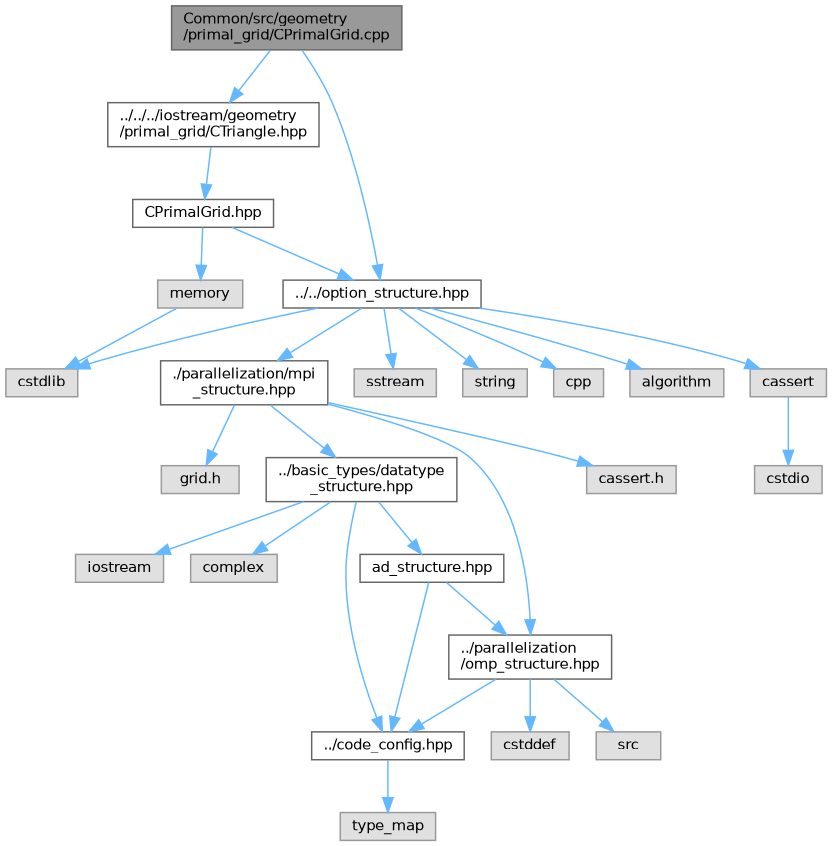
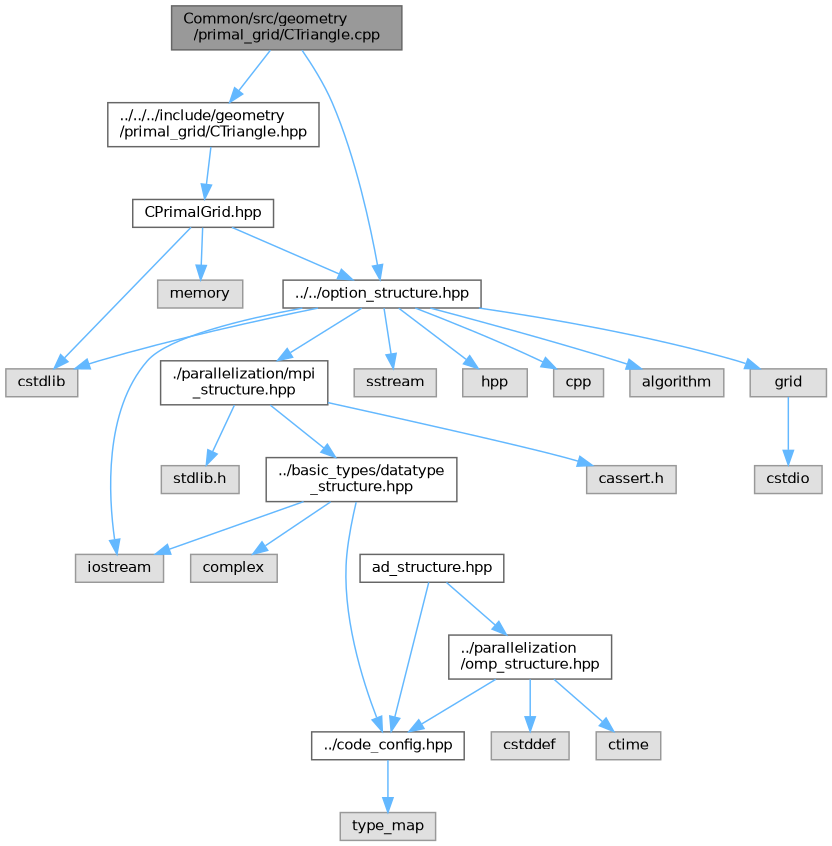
node "Common/src/geometry /primal_grid/CPrimalGrid.cpp": label "Common/src/geometry /primal_grid/CPrimalGrid.cpp" -> "Common/src/geometry /primal_grid/CTriangle.cpp"
node "../../../iostream/geometry /primal_grid/CTriangle.hpp": label "../../../iostream/geometry /primal_grid/CTriangle.hpp" -> "../../../include/geometry /primal_grid/CTriangle.hpp"
edge "memory" -> "cstdlib": now "CPrimalGrid.hpp" -> "cstdlib"
edge "../../option_structure.hpp" -> "iostream": added
node "string": label "string" -> "hpp"
node "cassert": label "cassert" -> "grid"
edge "./parallelization/mpi _structure.hpp" -> "../parallelization /omp_structure.hpp": removed
node "grid.h": label "grid.h" -> "stdlib.h"
edge "../basic_types/datatype _structure.hpp" -> "ad_structure.hpp": removed
node "src": label "src" -> "ctime"
